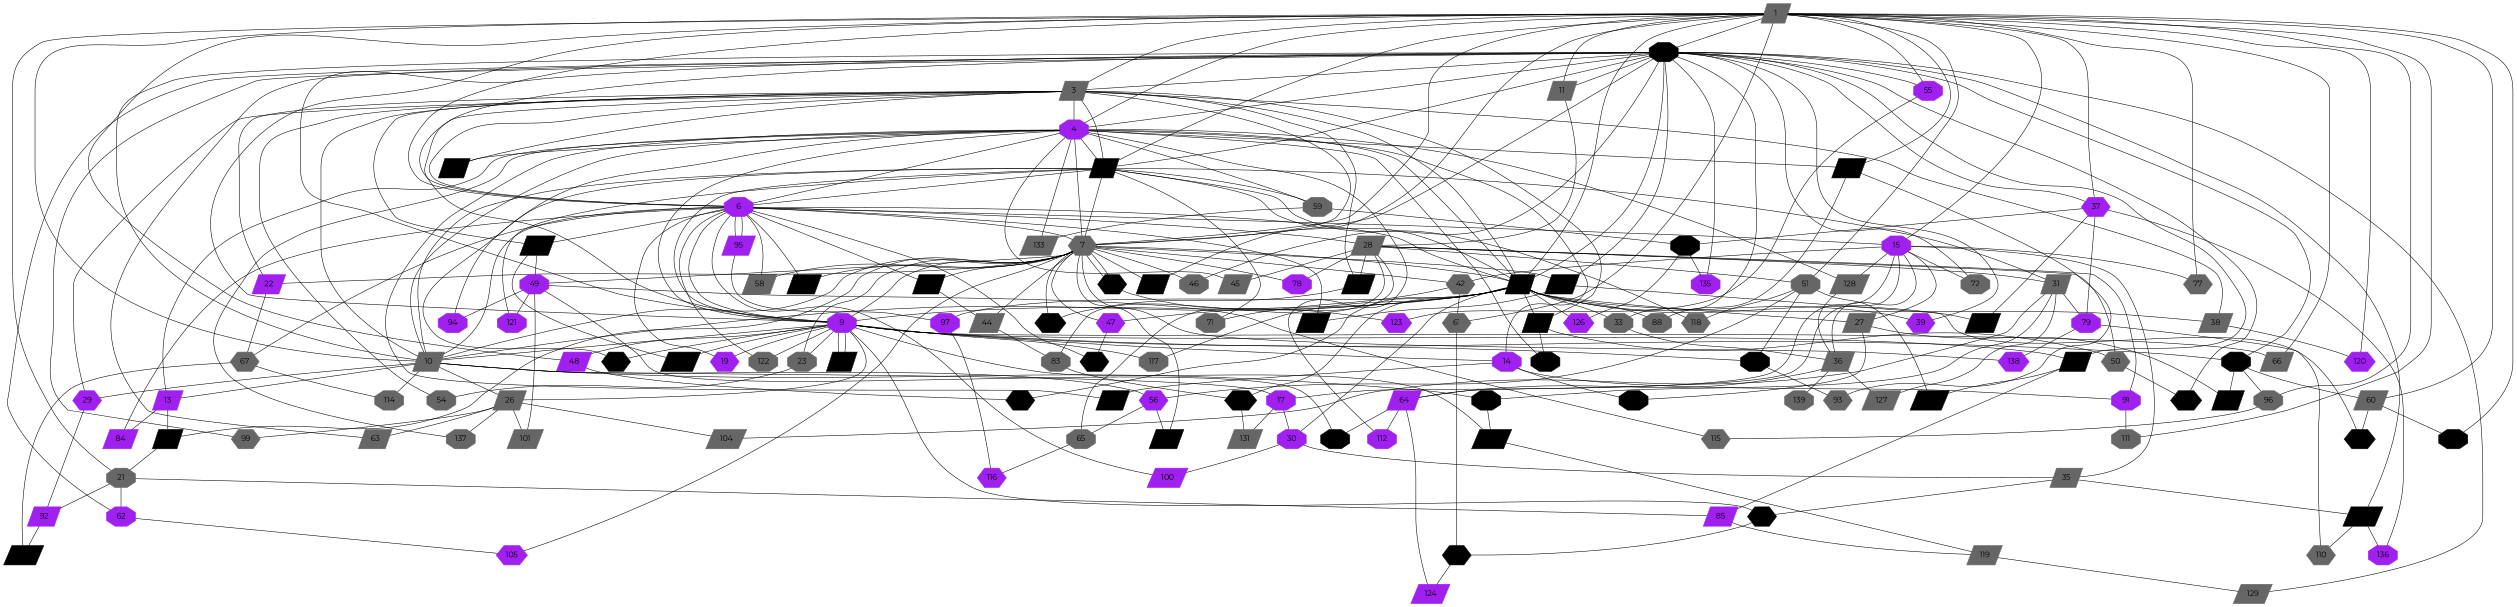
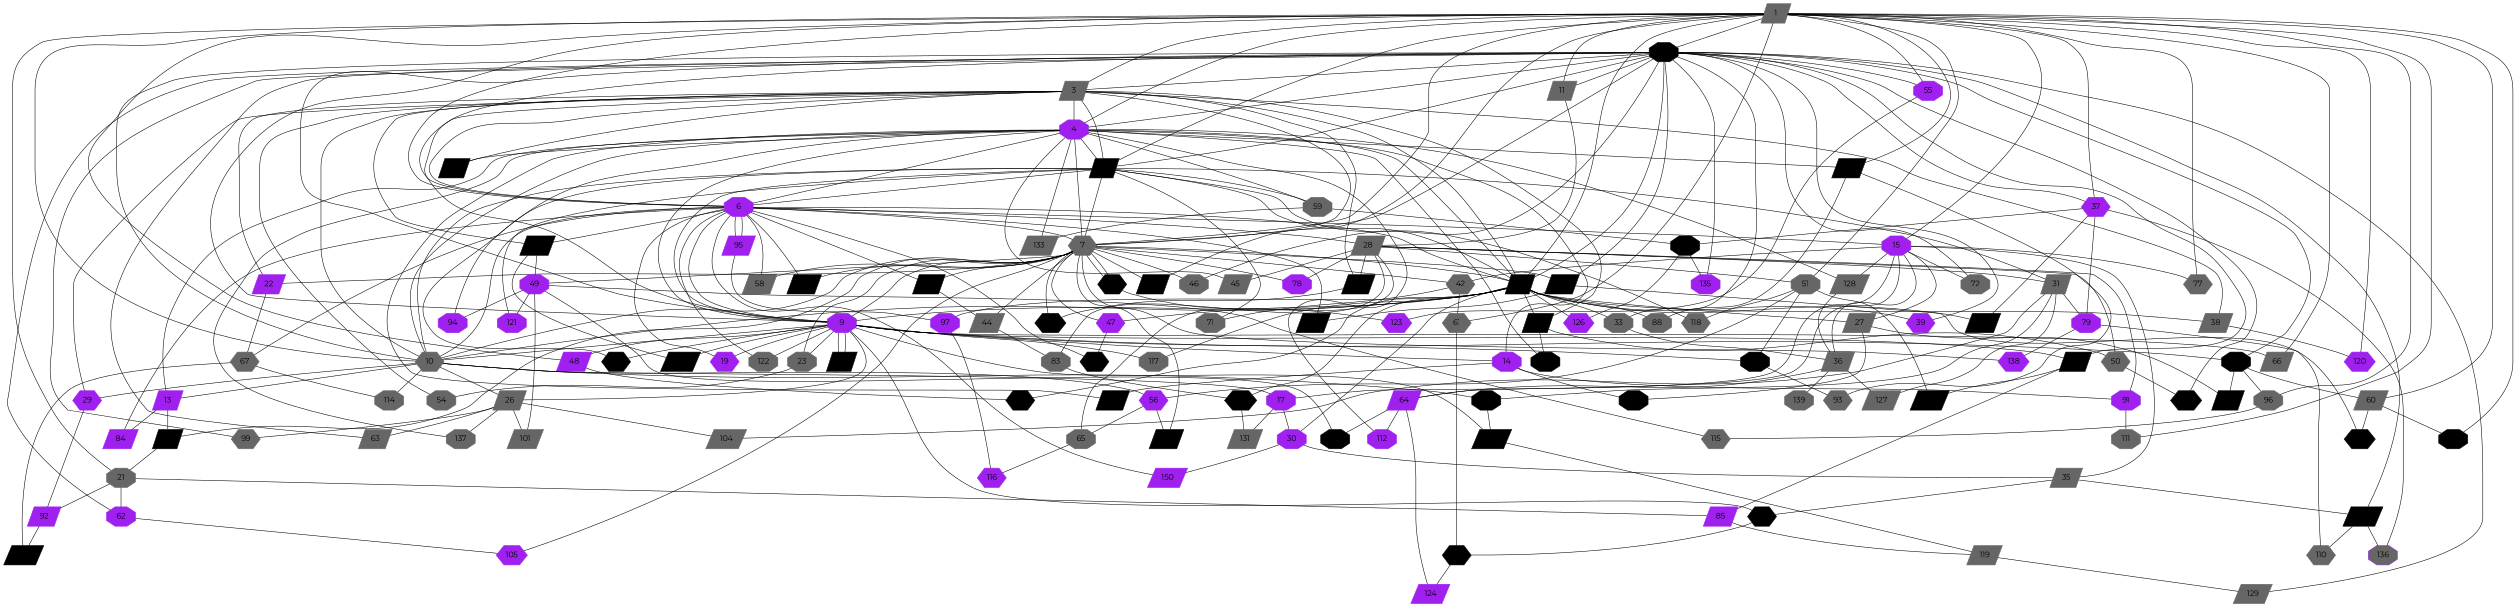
node "10": shape parallelogram -> hexagon
node "100": label "100" -> "150"
node "136": fillcolor purple -> gray40
